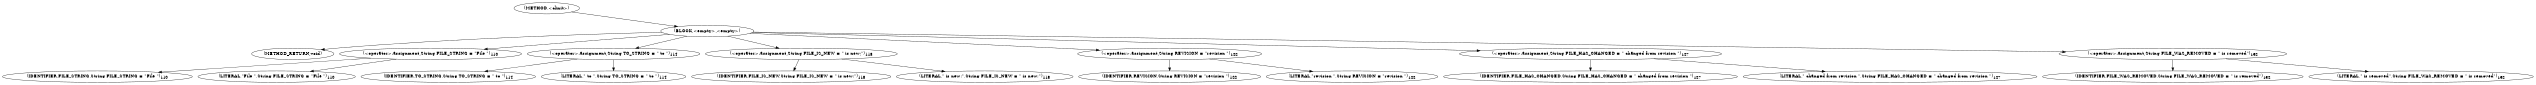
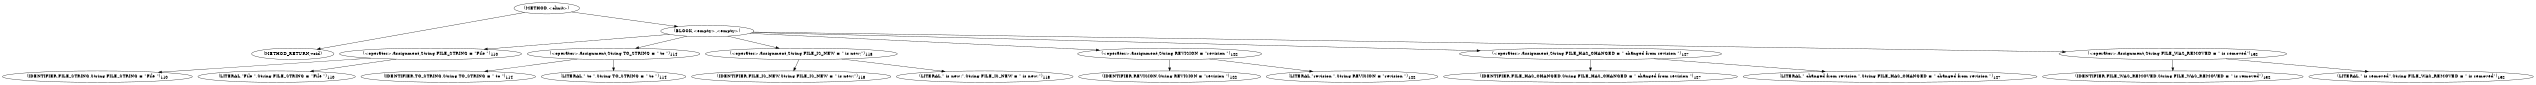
edge "(BLOCK,<empty>,<empty>)" -> "(METHOD_RETURN,void)": now "(METHOD,<clinit>)" -> "(METHOD_RETURN,void)"
